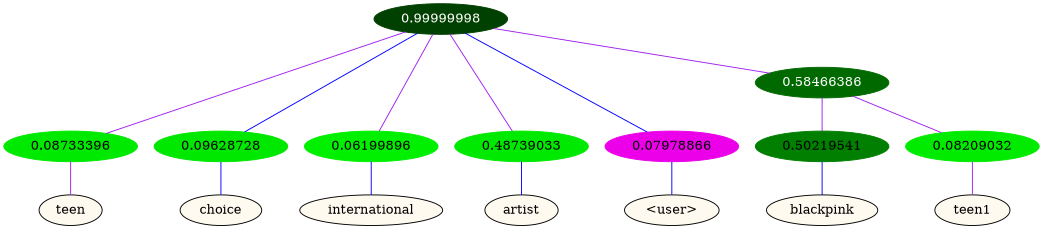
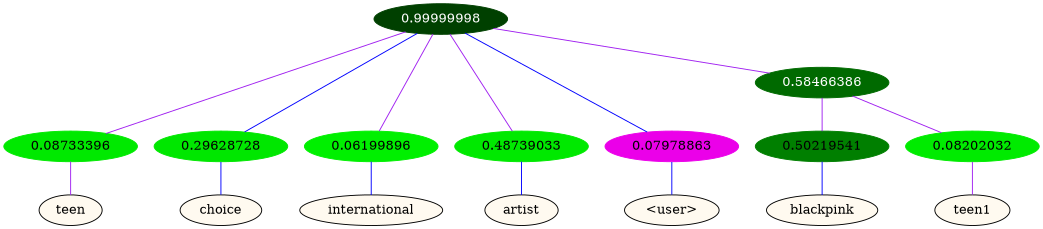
node "0.09628728": label "0.09628728" -> "0.29628728"
node "0.07978866": label "0.07978866" -> "0.07978863"
node "0.08209032": label "0.08209032" -> "0.08202032"
